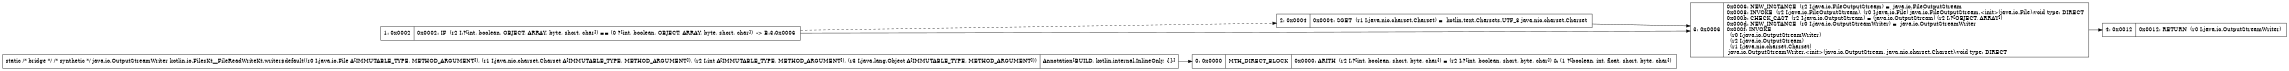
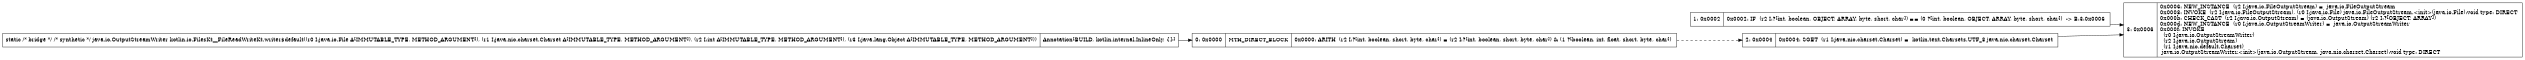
edge "1: 0x0002" -> "2: 0x0004": now "0: 0x0000" -> "2: 0x0004"
node "4: 0x0012": removed
node "3: 0x0006": text "(r1 I:java.nio.charset.Charset)" -> "(r1 I:java.nio.default.Charset)"
